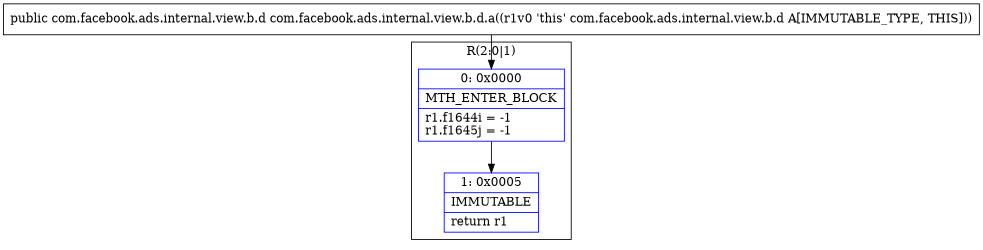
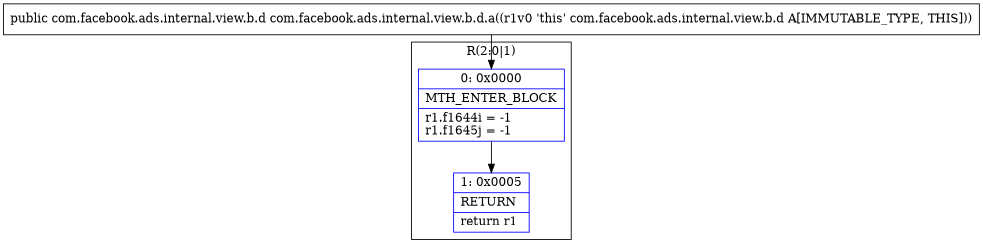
node "1: 0x0005": text "IMMUTABLE" -> "RETURN"
